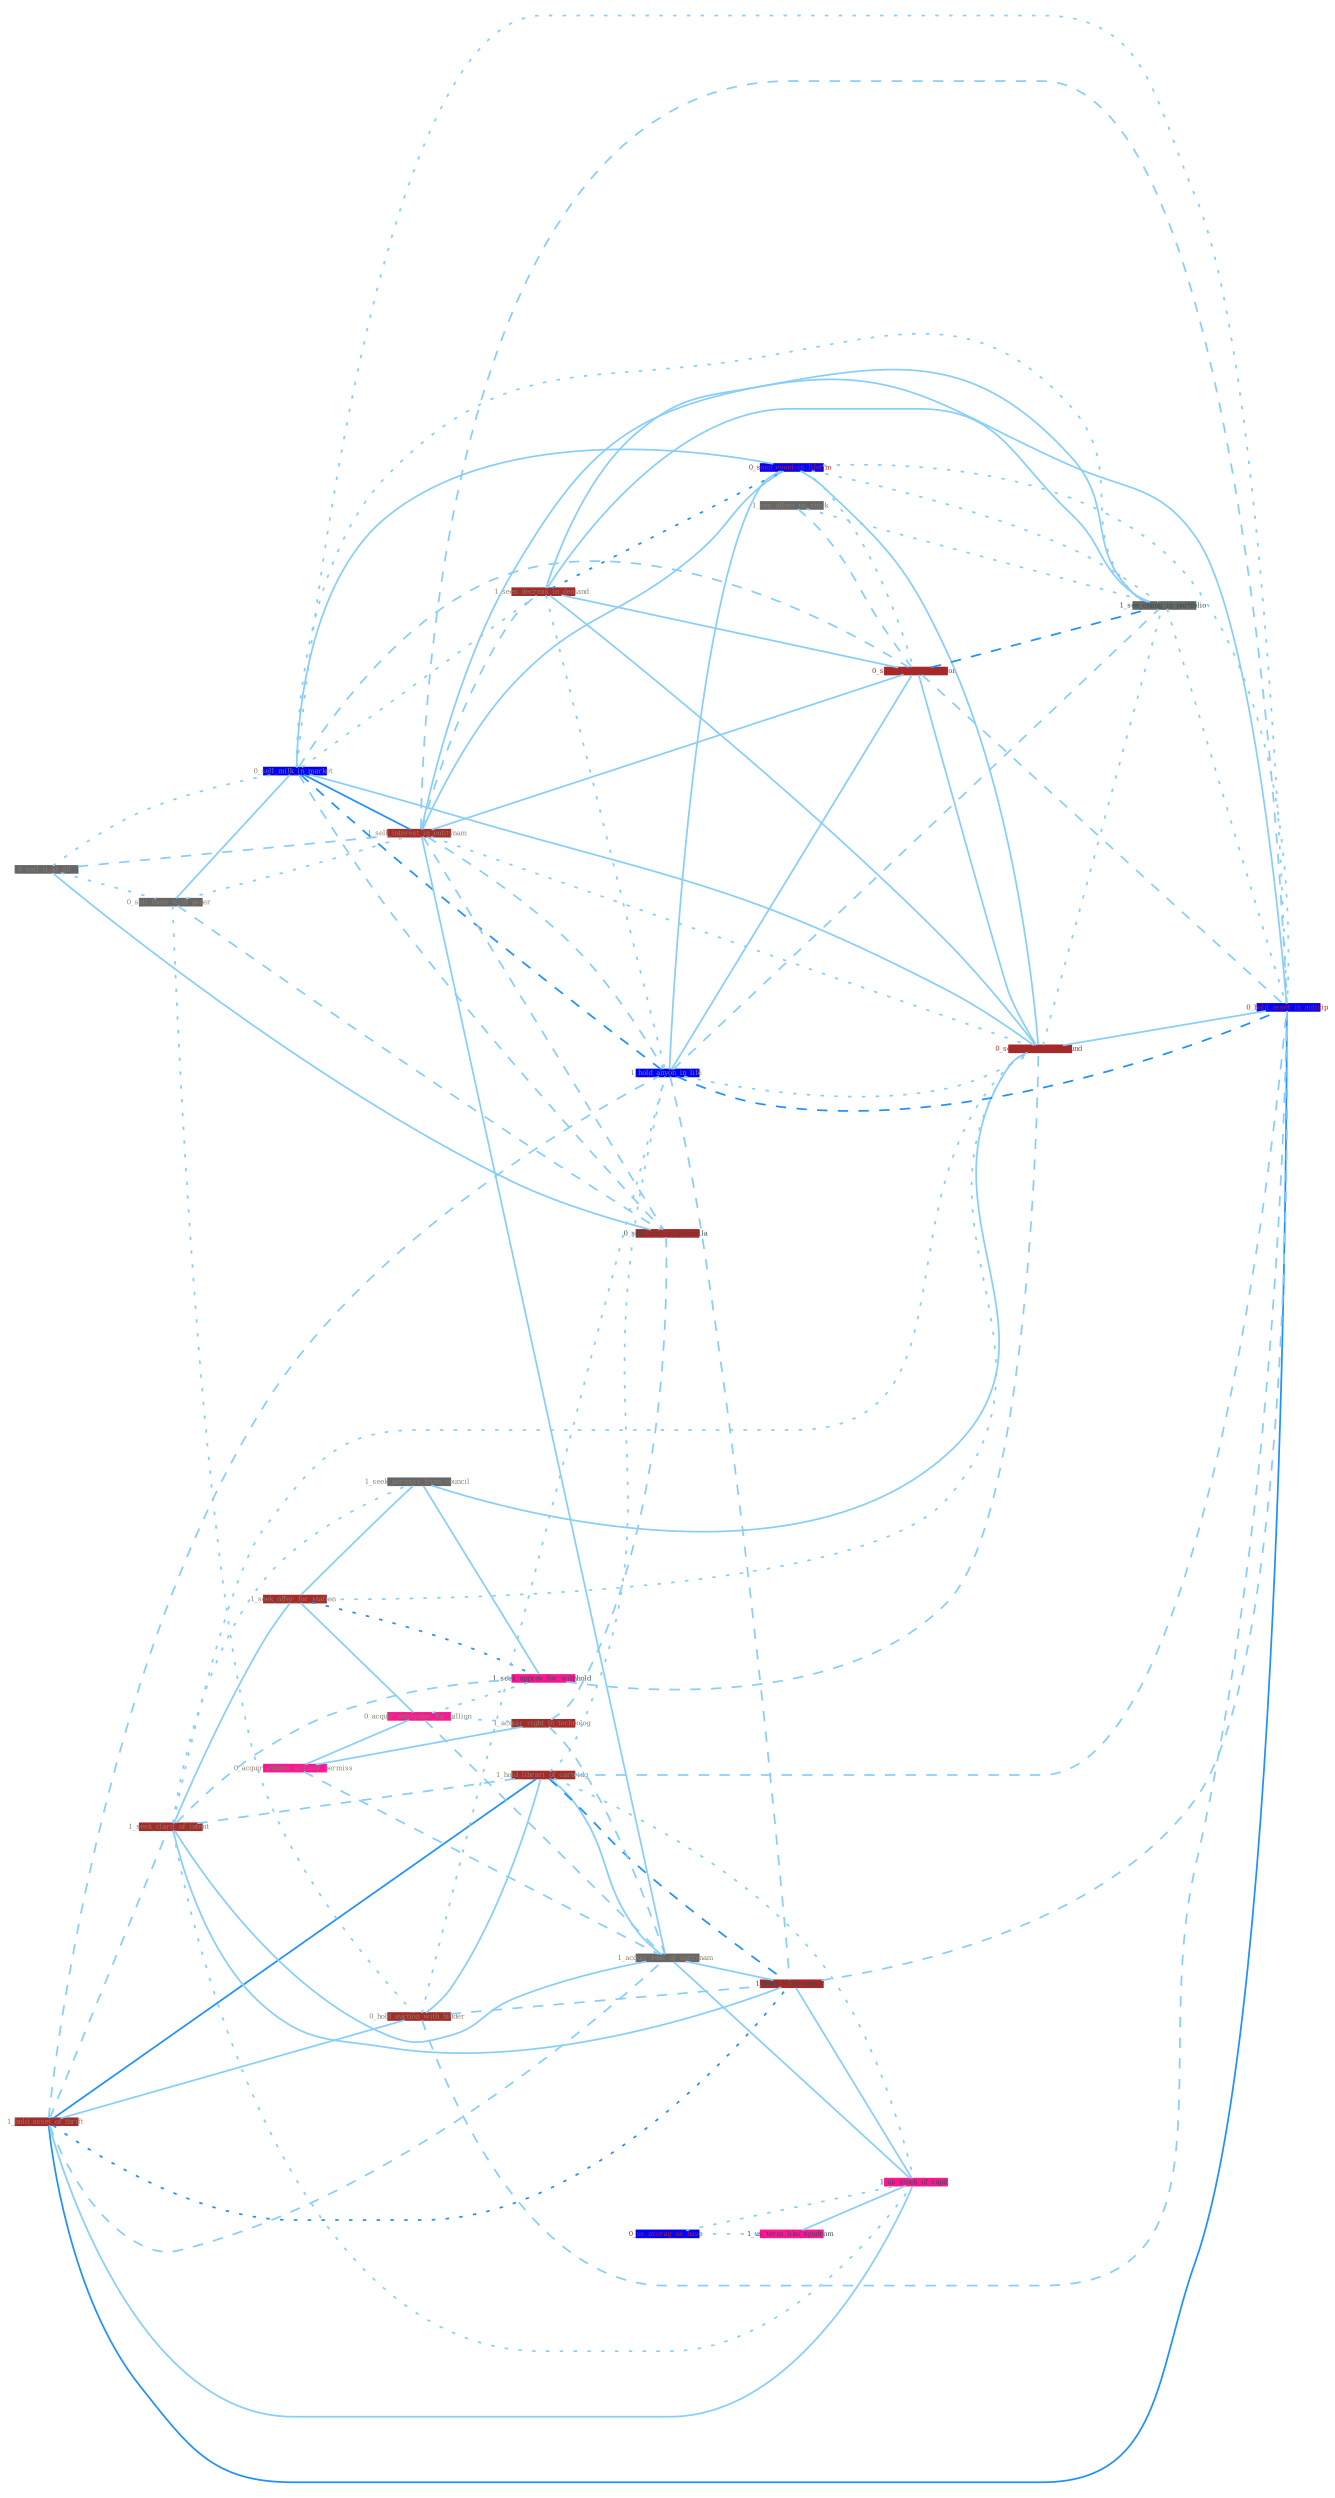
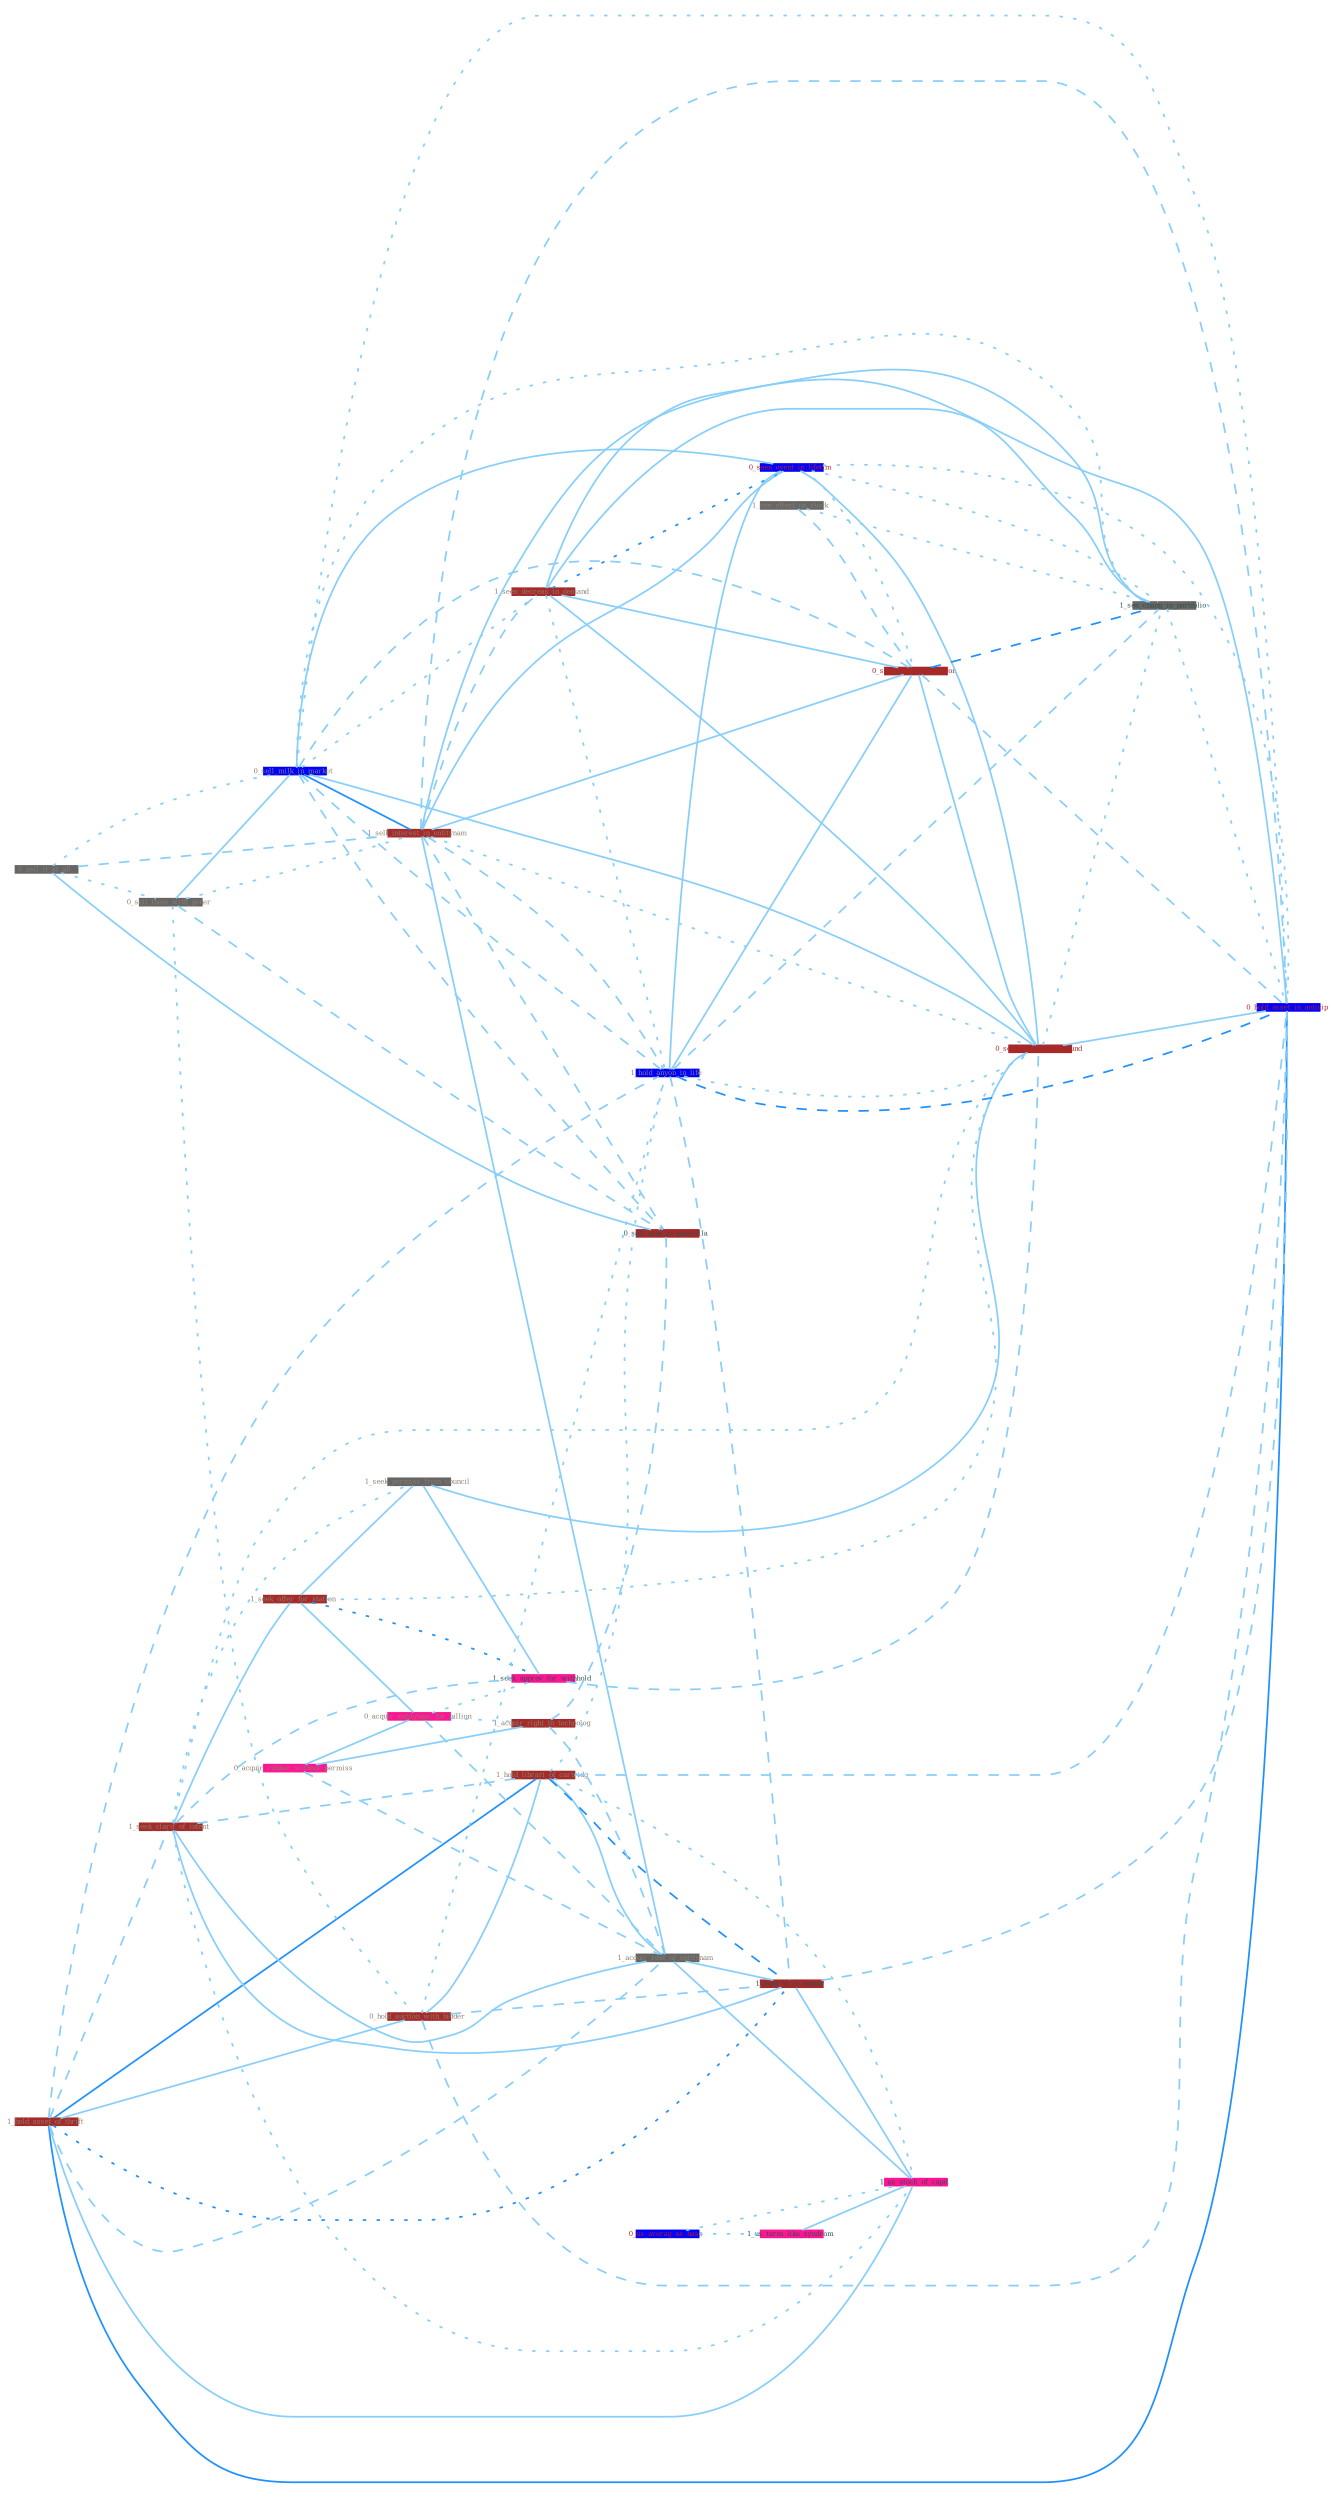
edge "0_sell_milk_in_market" -- "1_hold_anyon_in_life": color #1e90ff -> #87cefa
